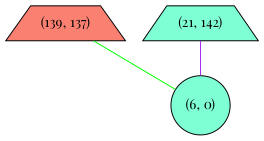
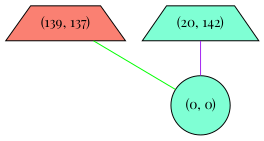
node "(21, 142)": label "(21, 142)" -> "(20, 142)"
node "(6, 0)": label "(6, 0)" -> "(0, 0)"
